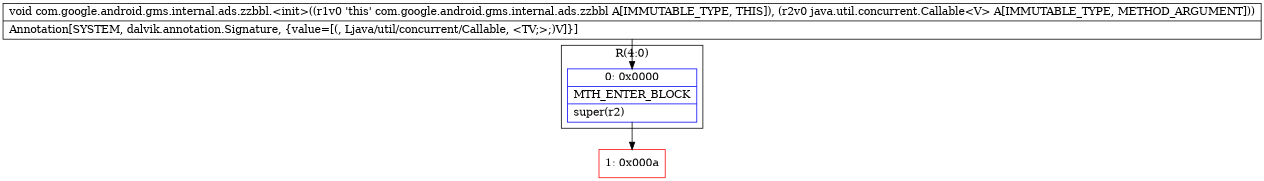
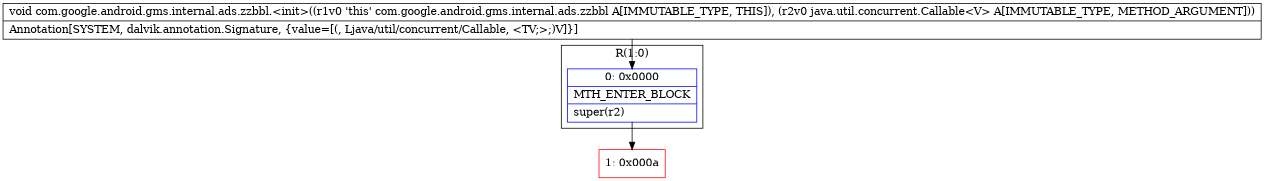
cluster "R(4:0)": label "R(4:0)" -> "R(1:0)"
